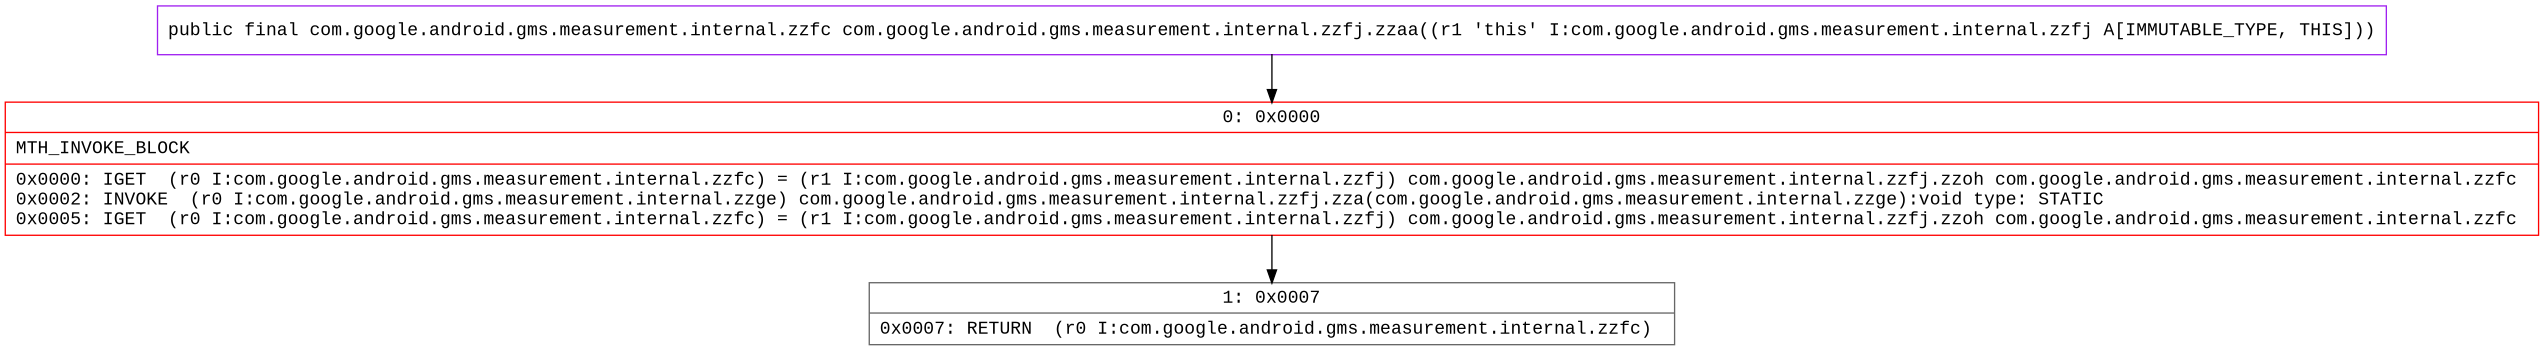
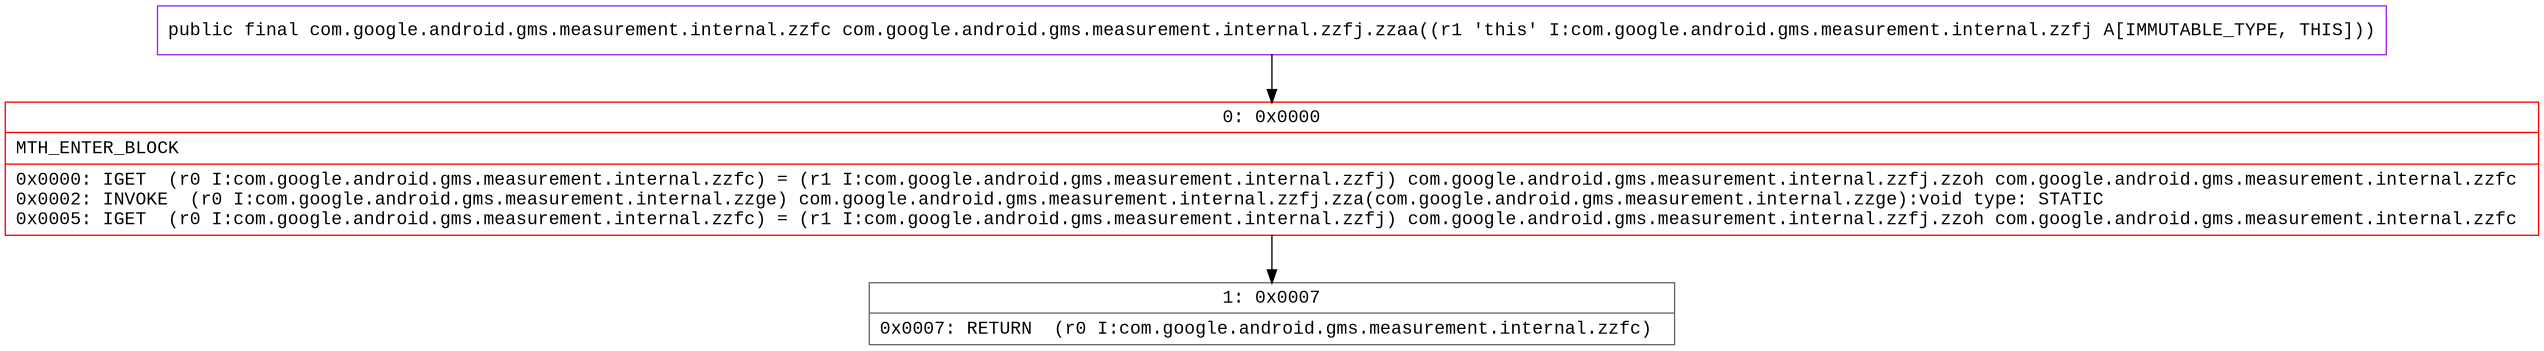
node "0: 0x0000": text "MTH_INVOKE_BLOCK" -> "MTH_ENTER_BLOCK"
